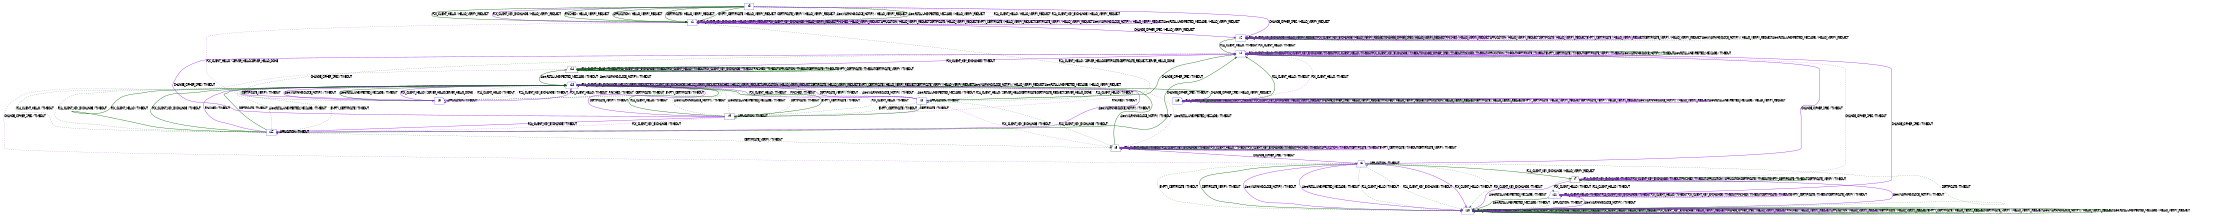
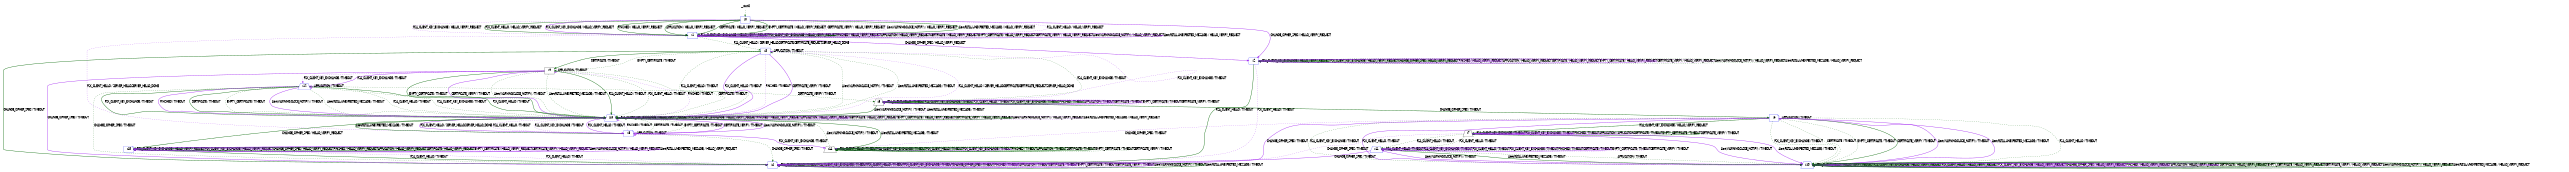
node "__start0": added
edge "s4" -> "s14": now "s8" -> "s14"
edge "s12" -> "s4": style bold -> dashed
node "s12": shape box -> trapezium
edge "s5" -> "s6": color purple -> darkgreen
node "s6": shape trapezium -> note
